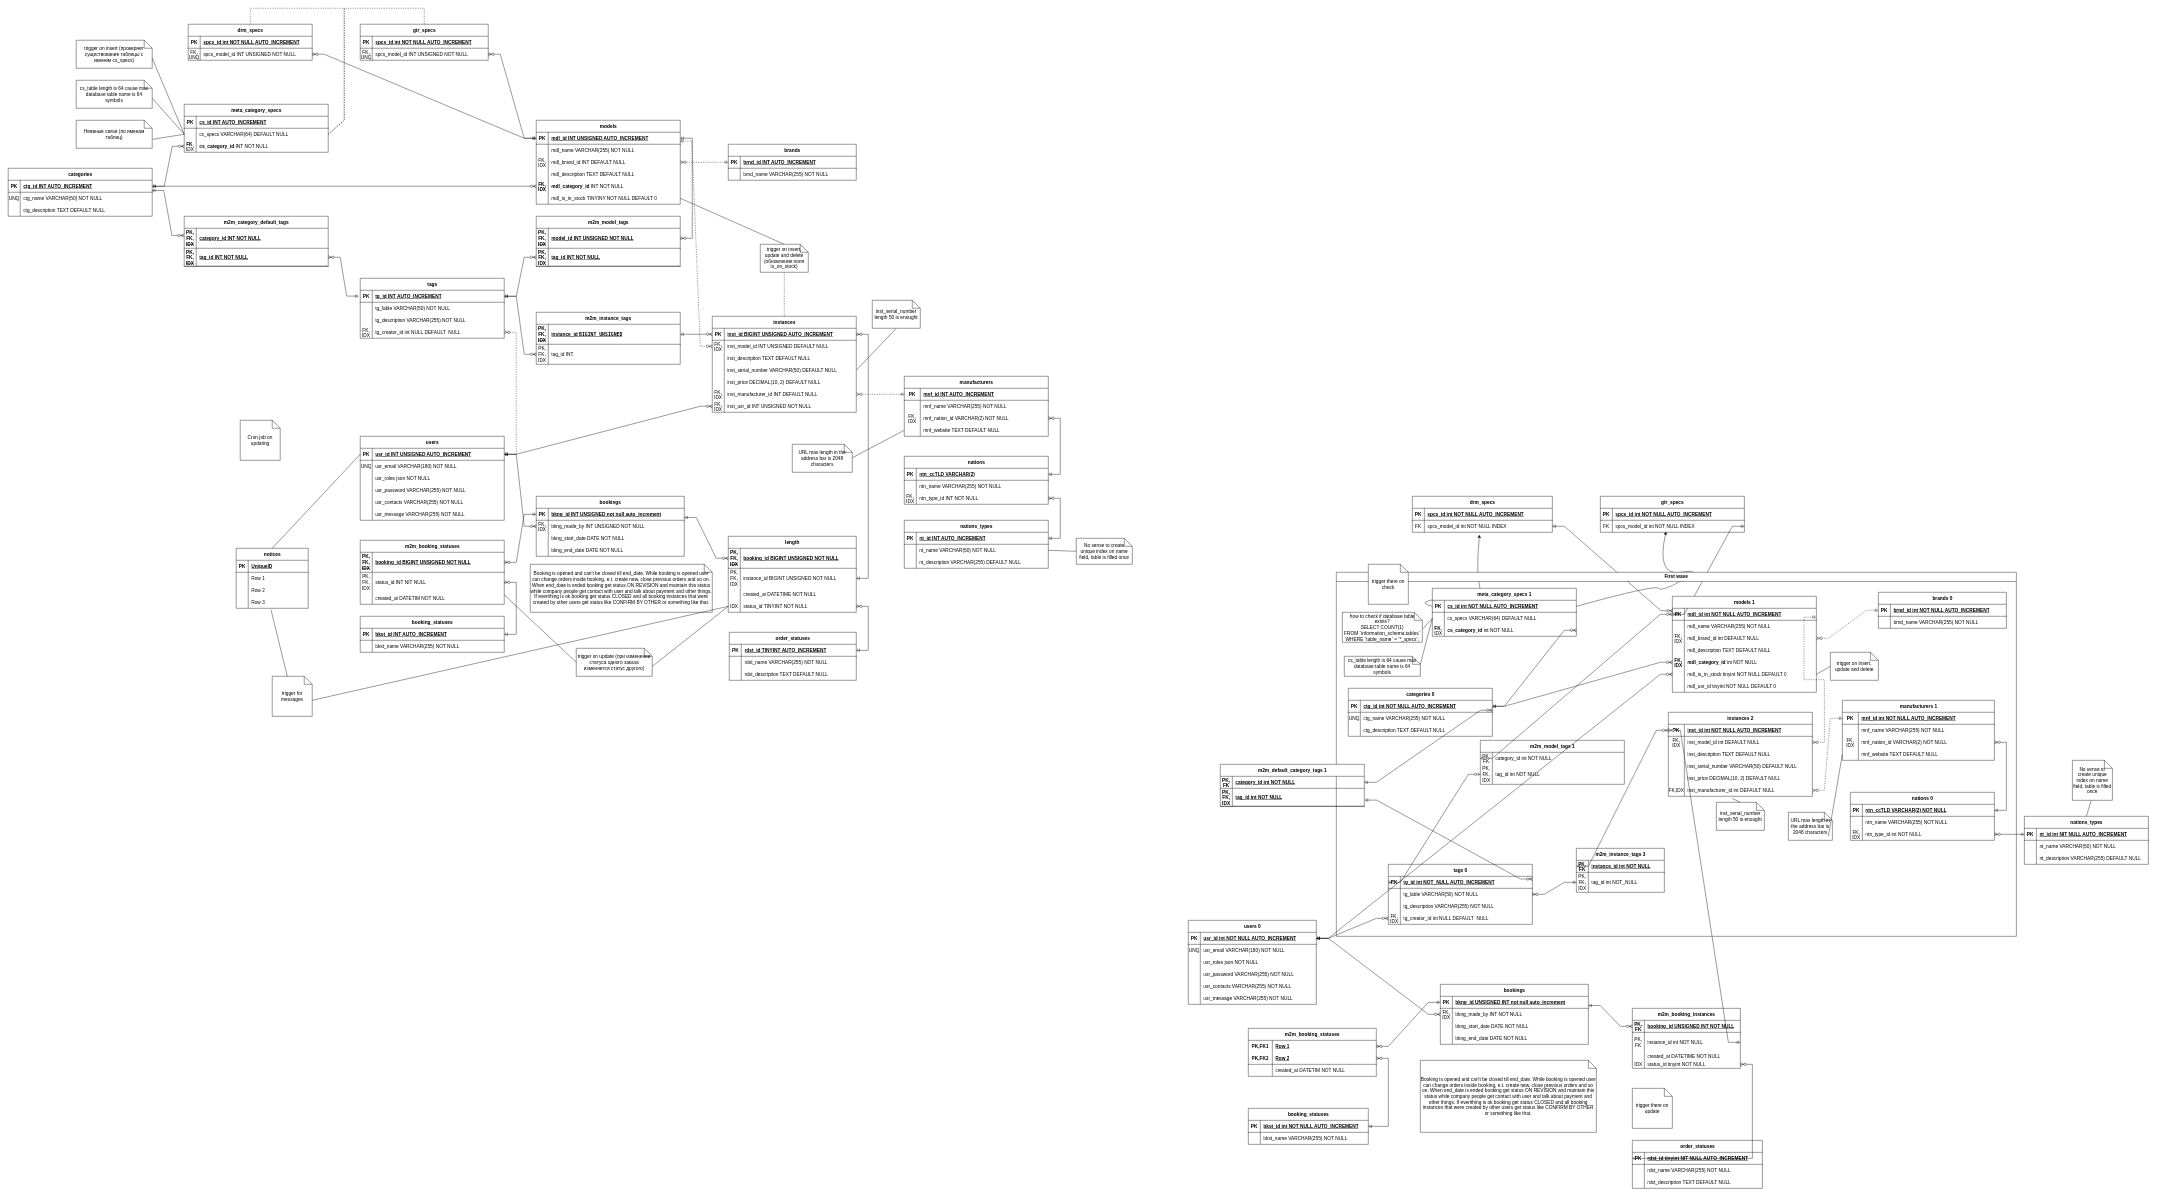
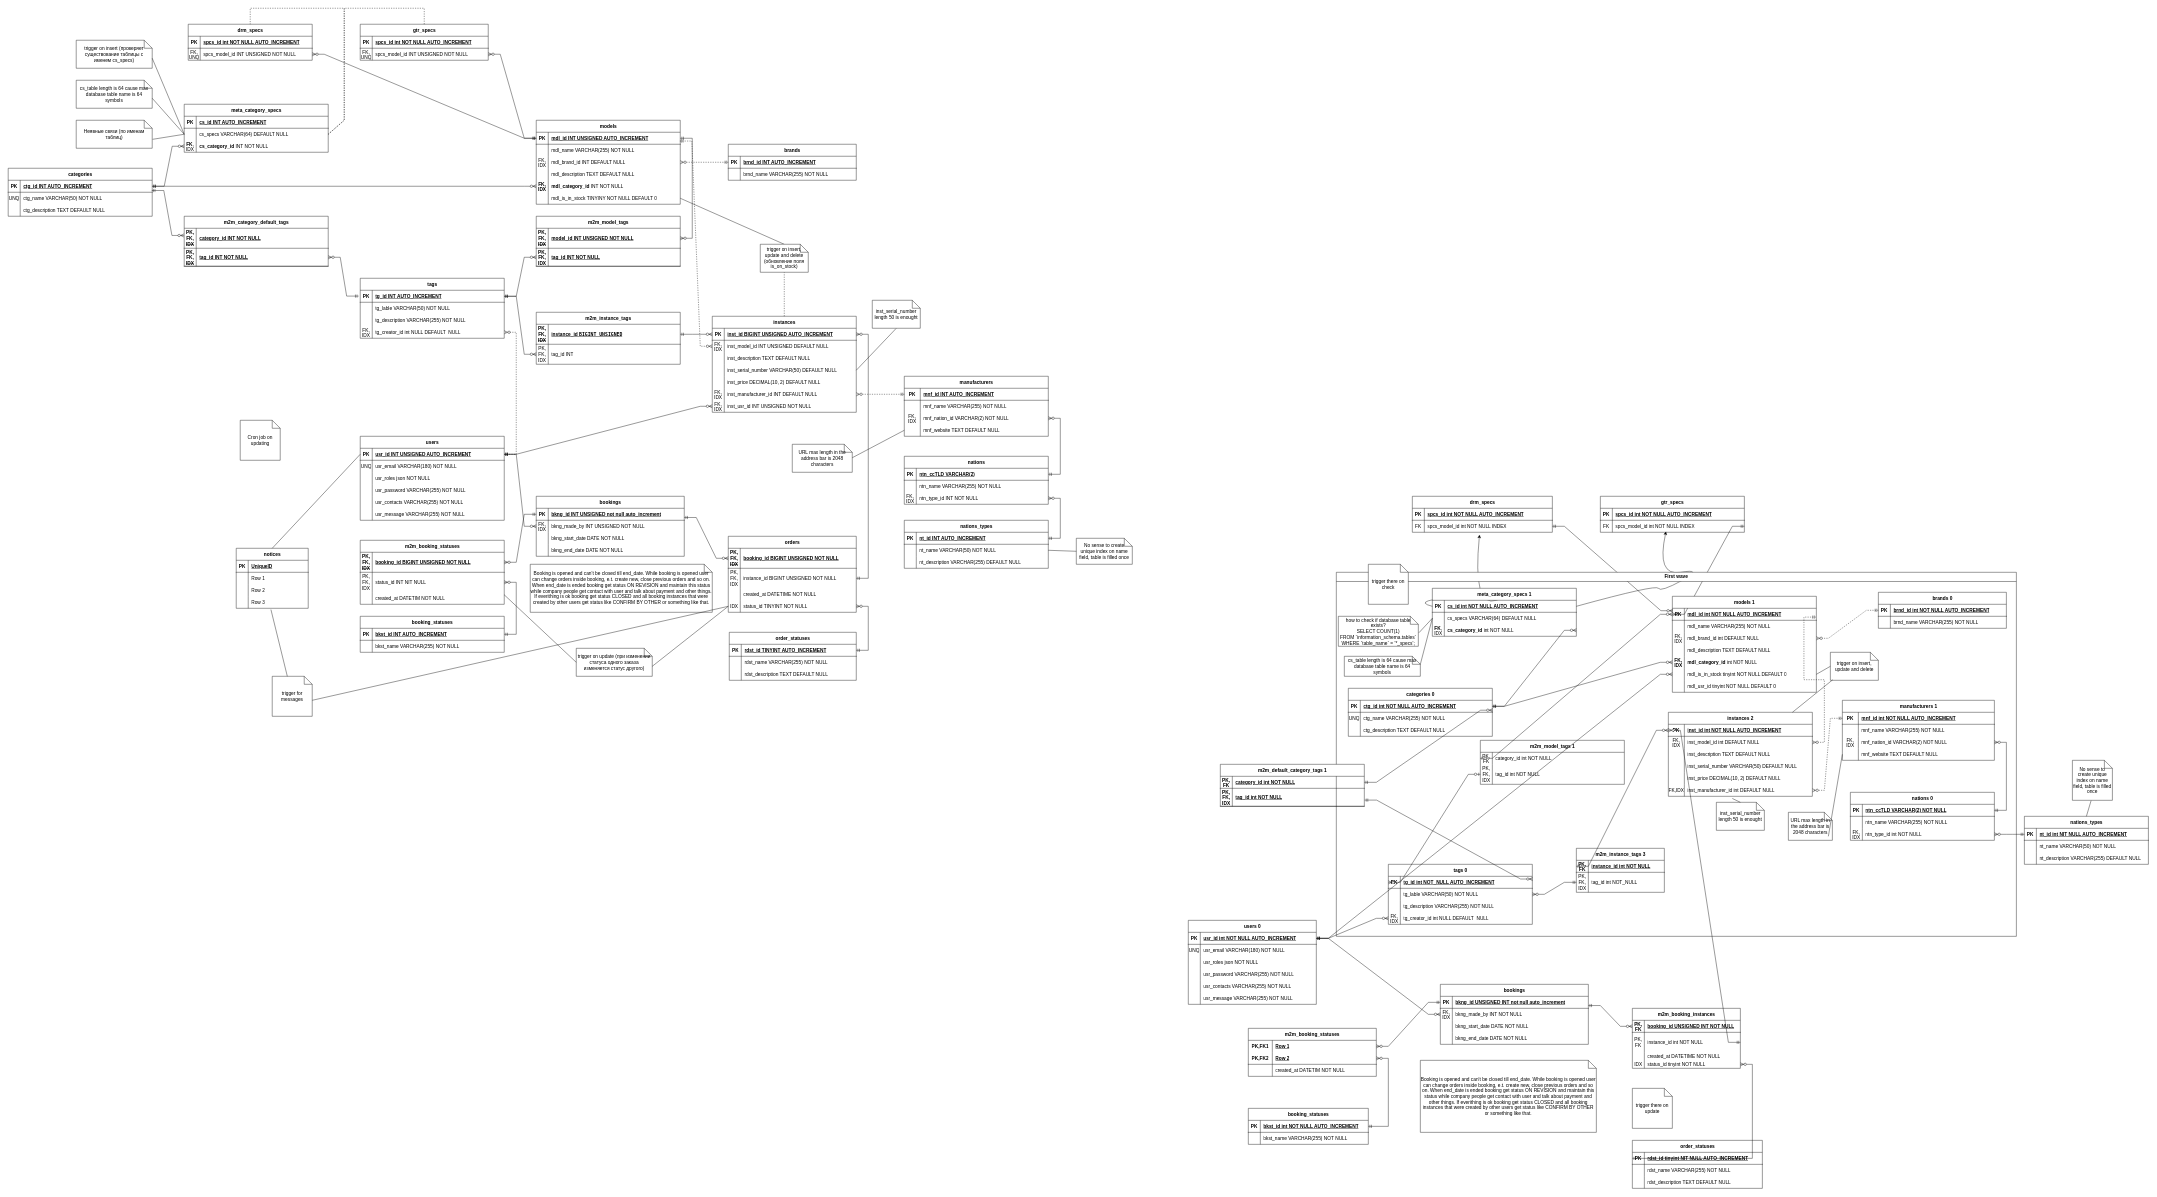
node "length": label "length" -> "orders"
node "how to check if database table exists? SELECT COUNT(1) FROM `information_schema.tables` WHERE `table_name` = '*_specs';": moved (1382, 627) -> (1378, 631)
edge "trigger on insert, update and delete" -- "instances 2": added
